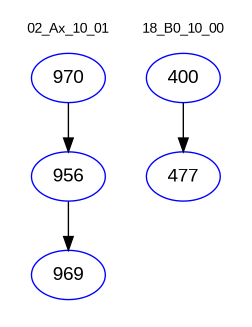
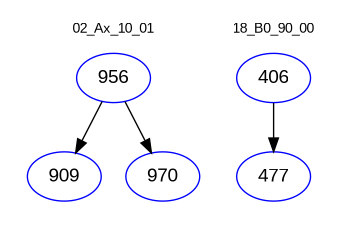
cluster "18_B0_10_00": label "18_B0_10_00" -> "18_B0_90_00"
node "400": label "400" -> "406"
edge "970" -> "956": reversed
node "969": label "969" -> "909"
